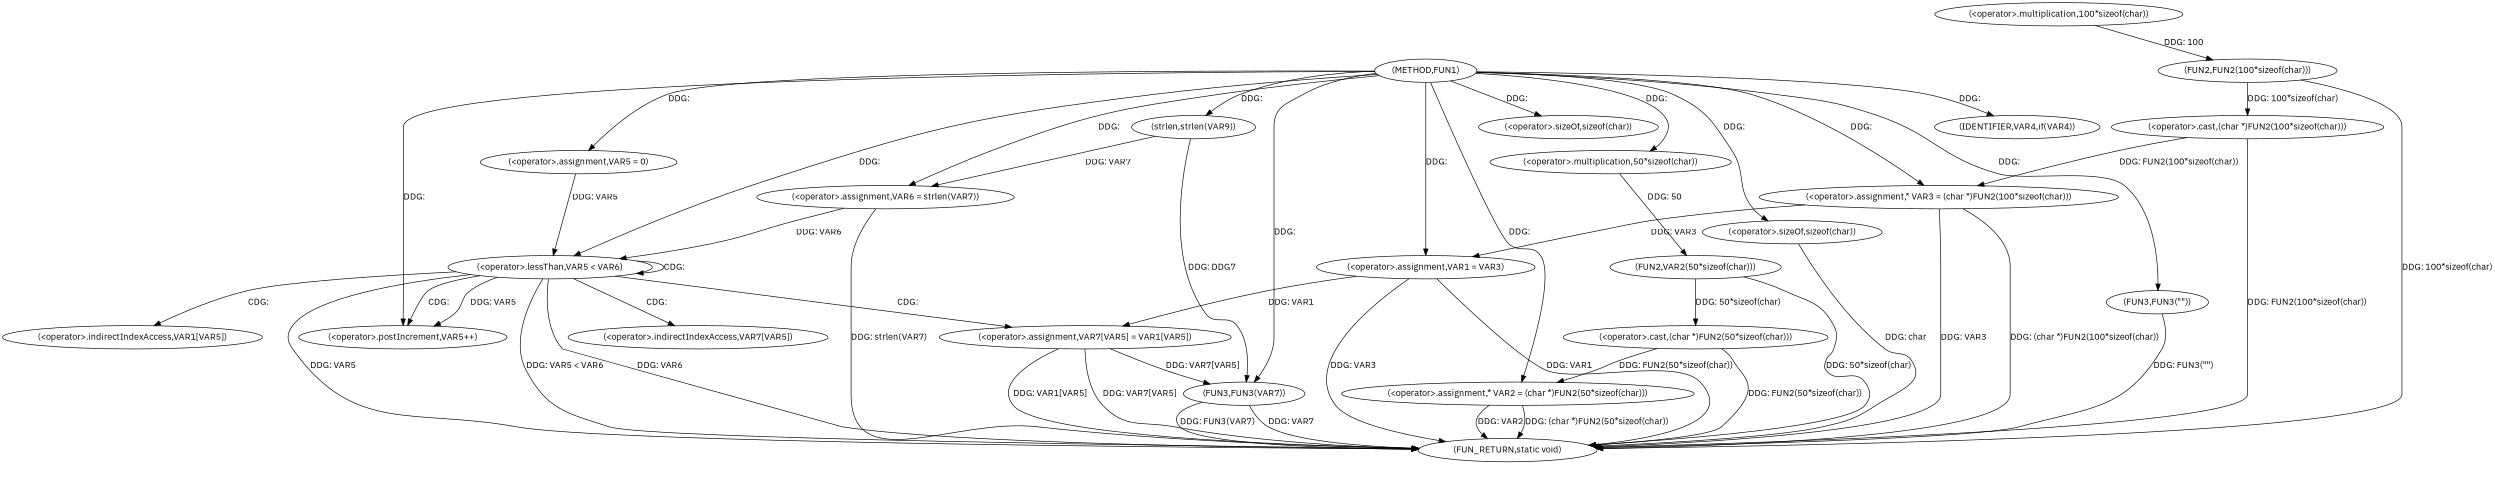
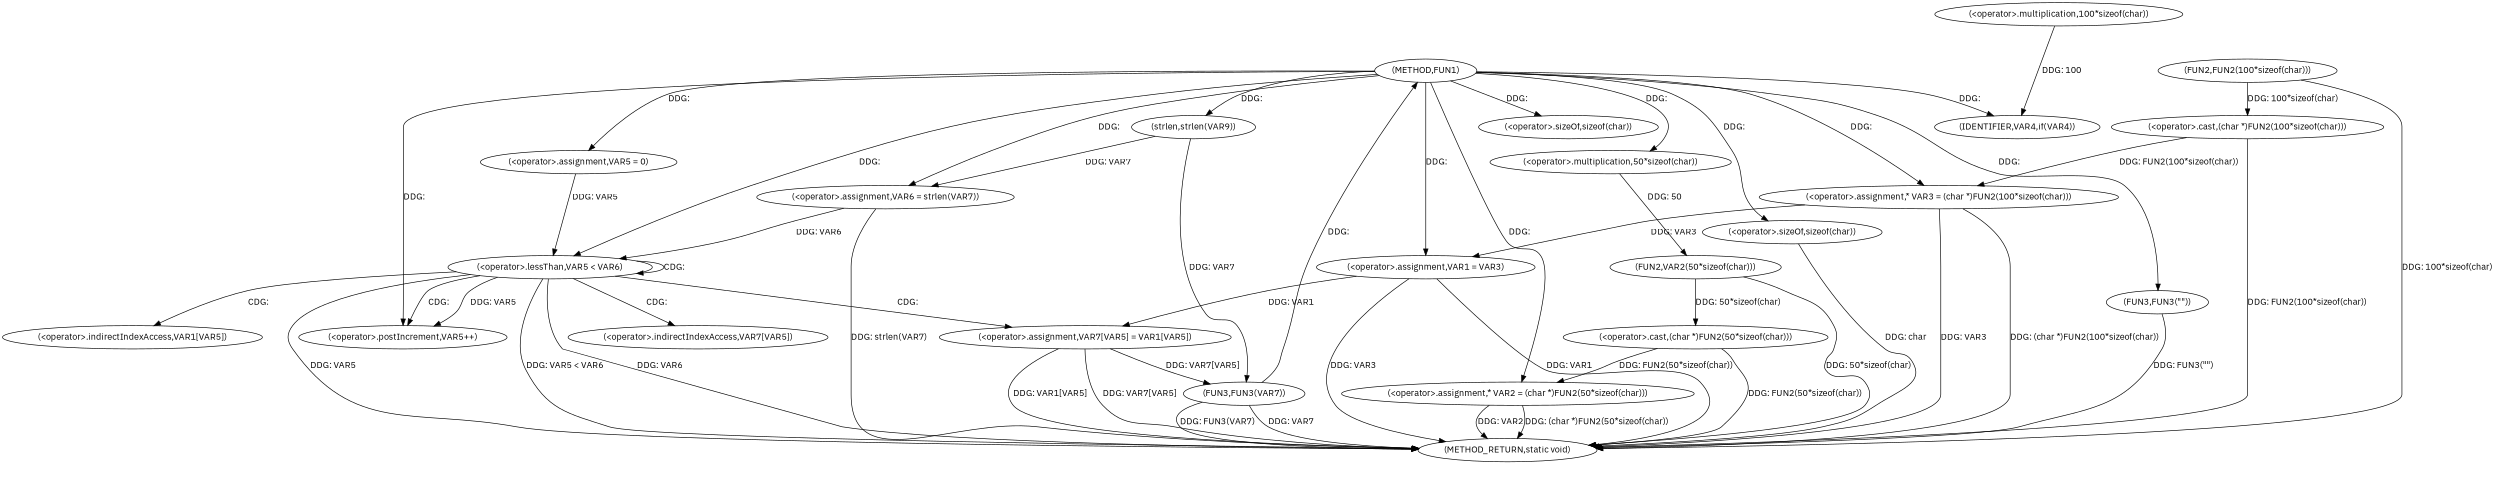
edge "(<operator>.multiplication,100*sizeof(char))" -> "(FUN2,FUN2(100*sizeof(char)))": now "(<operator>.multiplication,100*sizeof(char))" -> "(IDENTIFIER,VAR4,if(VAR4))"
edge "(METHOD,FUN1)" -> "(FUN3,FUN3(VAR7))": reversed
edge "(strlen,strlen(VAR9))" -> "(FUN3,FUN3(VAR7))": label "DDG: DDG7" -> "DDG: VAR7"
node "(FUN_RETURN,static void)": label "(FUN_RETURN,static void)" -> "(METHOD_RETURN,static void)"
